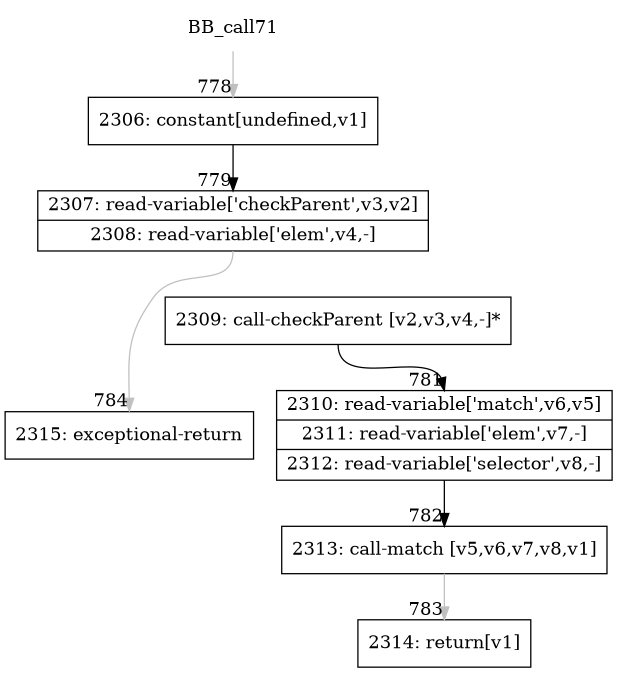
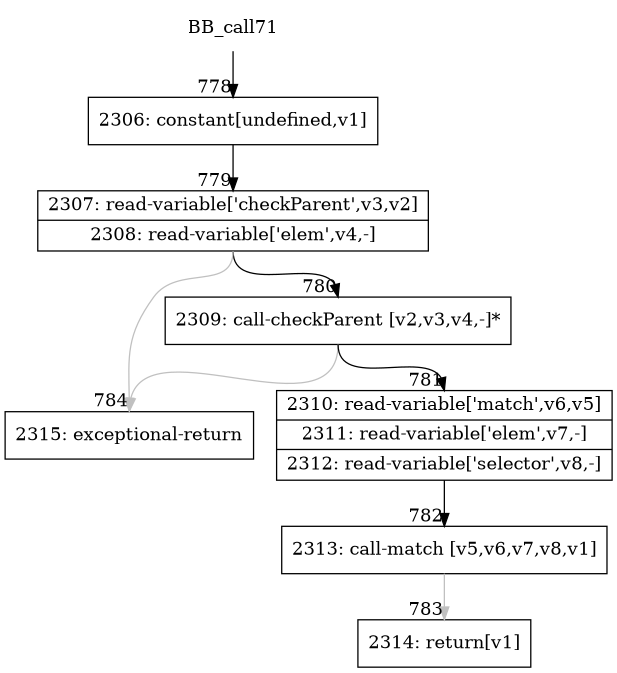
edge "BB_call71" -> "2306: constant[undefined,v1]": color gray -> black
edge "2307: read-variable['checkParent',v3,v2]" -> "2309: call-checkParent [v2,v3,v4,-]*": added
edge "2309: call-checkParent [v2,v3,v4,-]*" -> "2315: exceptional-return": added
